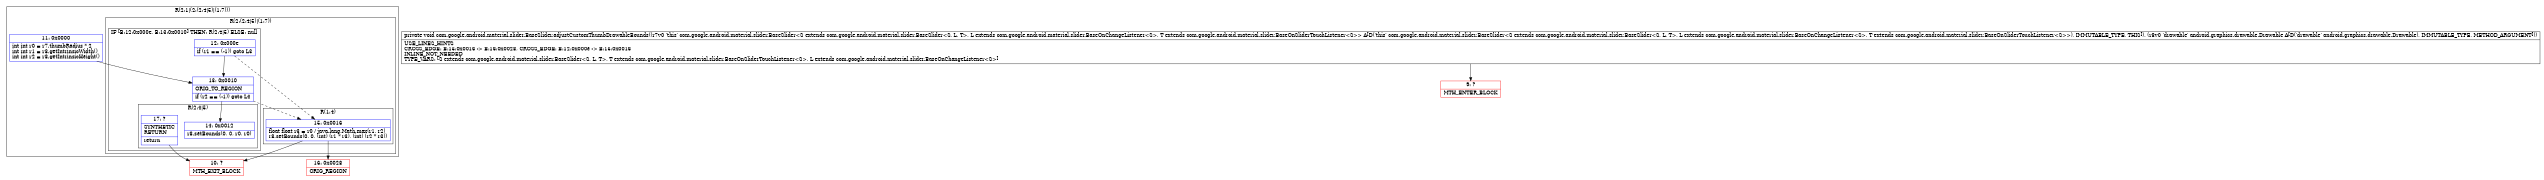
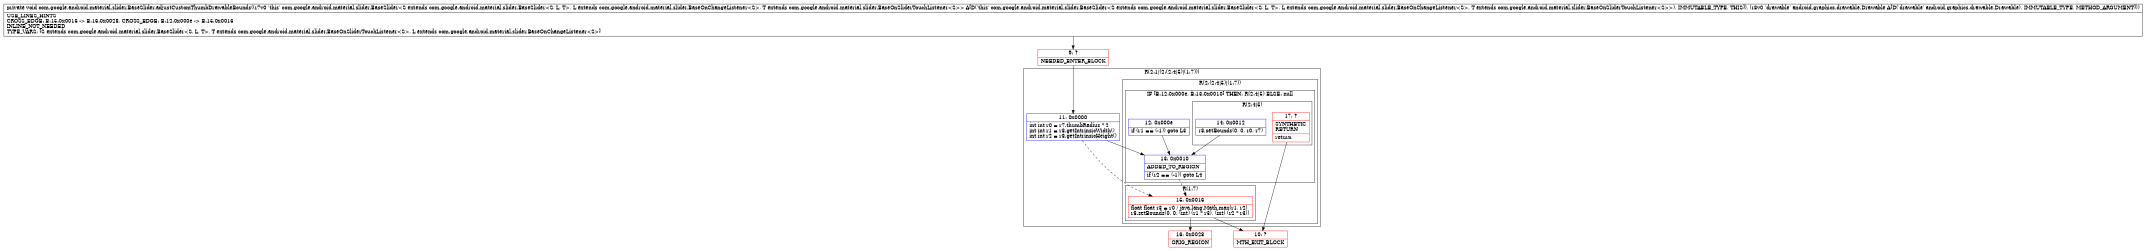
edge "12: 0x000e" -> "15: 0x0016": now "11: 0x0000" -> "15: 0x0016"
edge "9: ?" -> "11: 0x0000": added
node "13: 0x0010": text "ORIG_TO_REGION" -> "ADDED_TO_REGION"
node "9: ?": text "MTH_ENTER_BLOCK" -> "NEEDED_ENTER_BLOCK"
edge "13: 0x0010" -> "14: 0x0012": reversed
cluster "R(1:4)": label "R(1:4)" -> "R(1:7)"
node "17: ?": color blue -> red
node "15: 0x0016": color blue -> red
node "14: 0x0012": text "r8.setBounds(0, 0, r0, r0)" -> "r8.setBounds(0, 0, r0, r7)"
